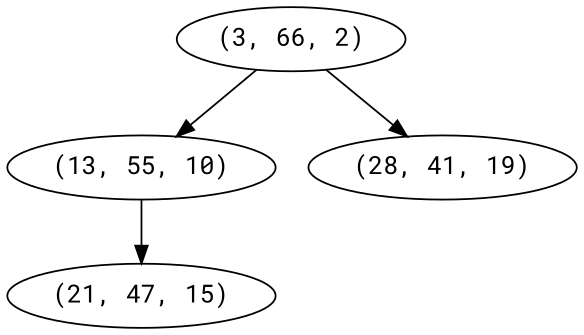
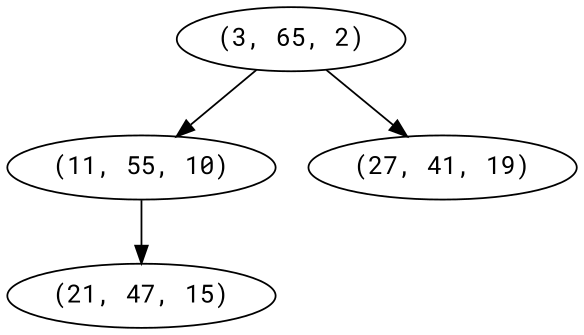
node "(3, 66, 2)": label "(3, 66, 2)" -> "(3, 65, 2)"
node "(13, 55, 10)": label "(13, 55, 10)" -> "(11, 55, 10)"
node "(28, 41, 19)": label "(28, 41, 19)" -> "(27, 41, 19)"
